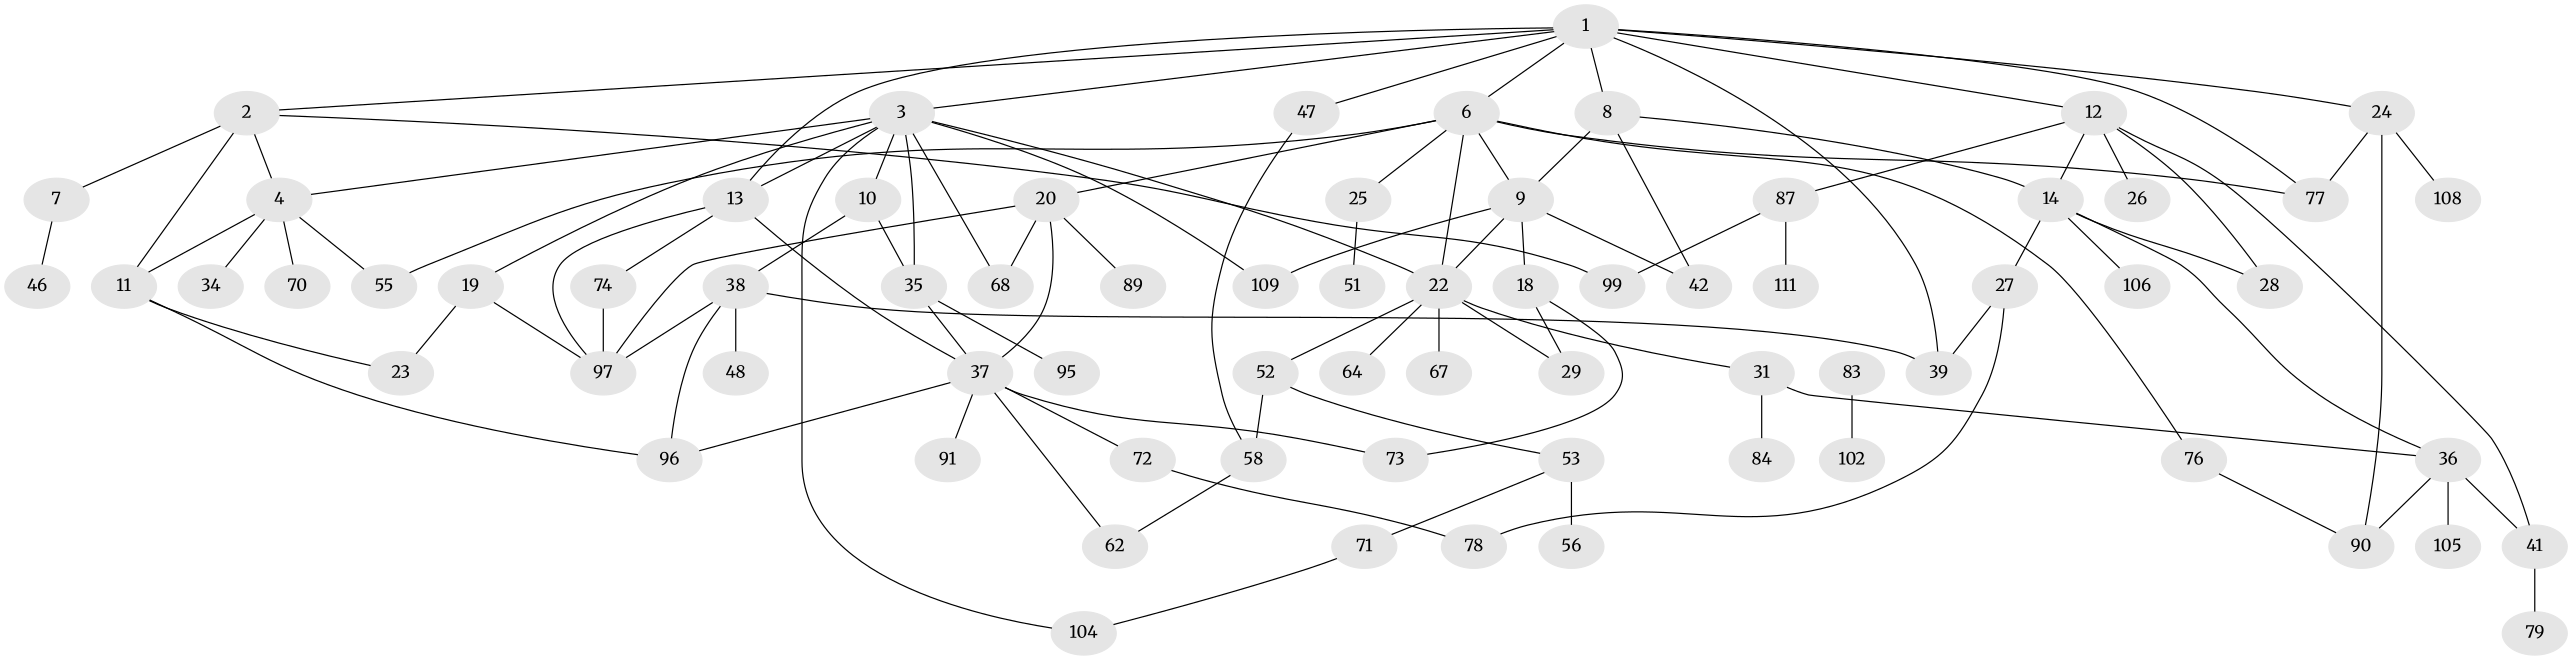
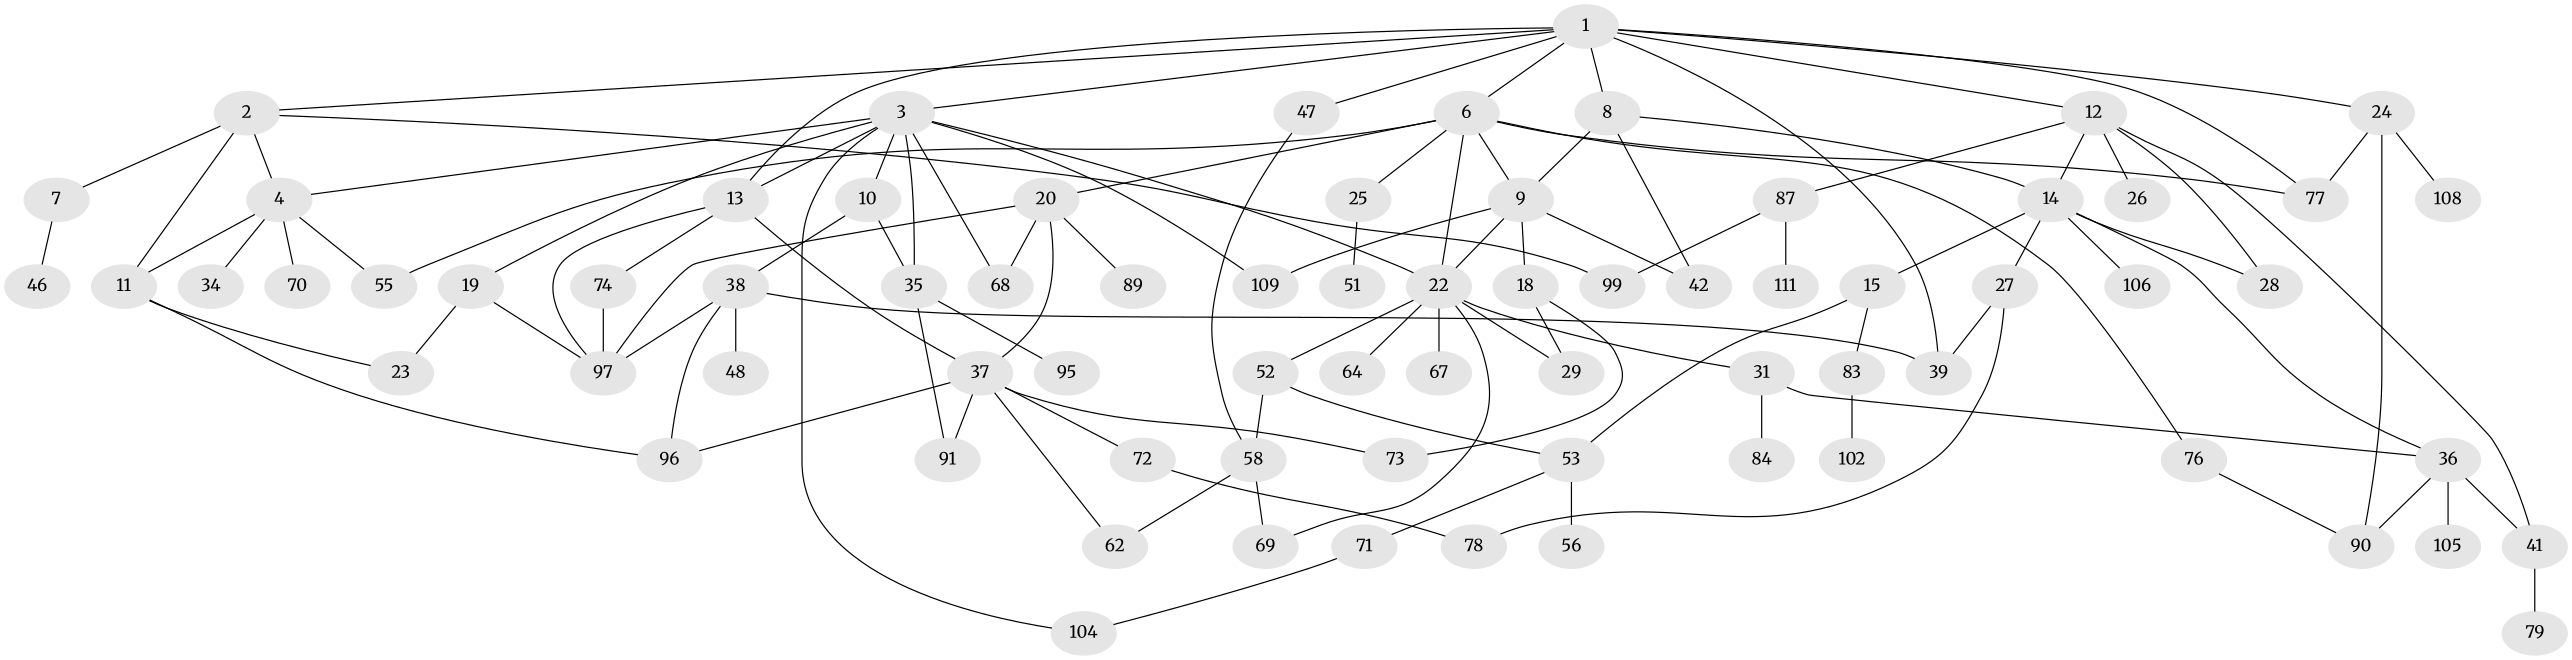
node "15": added
edge "35" -- "37": now "35" -- "91"
node "69": added
